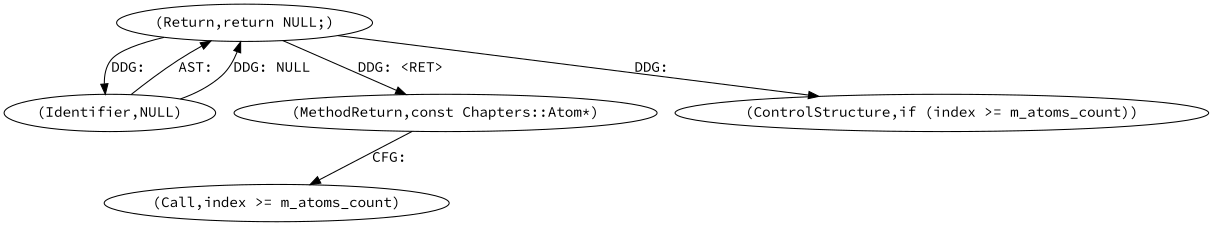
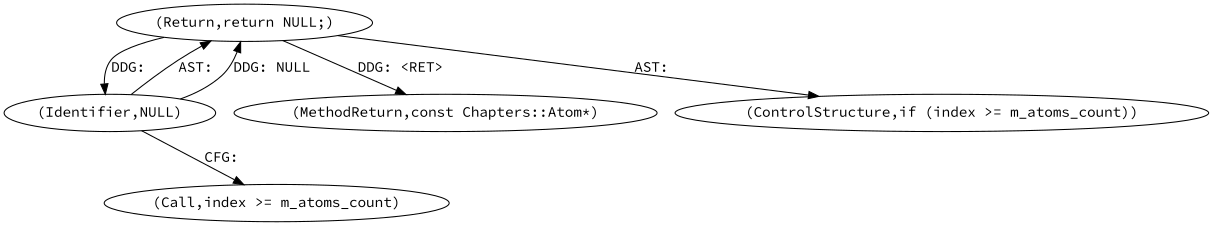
edge "(Return,return NULL;)" -> "(ControlStructure,if (index >= m_atoms_count))": label "DDG: " -> "AST: "
edge "(MethodReturn,const Chapters::Atom*)" -> "(Call,index >= m_atoms_count)": now "(Identifier,NULL)" -> "(Call,index >= m_atoms_count)"
